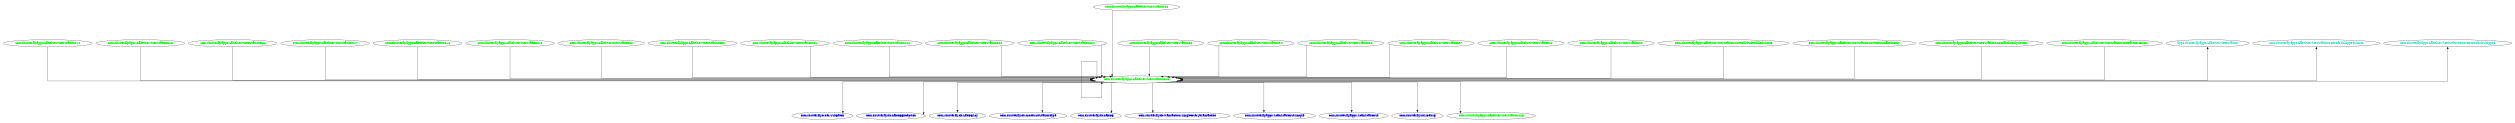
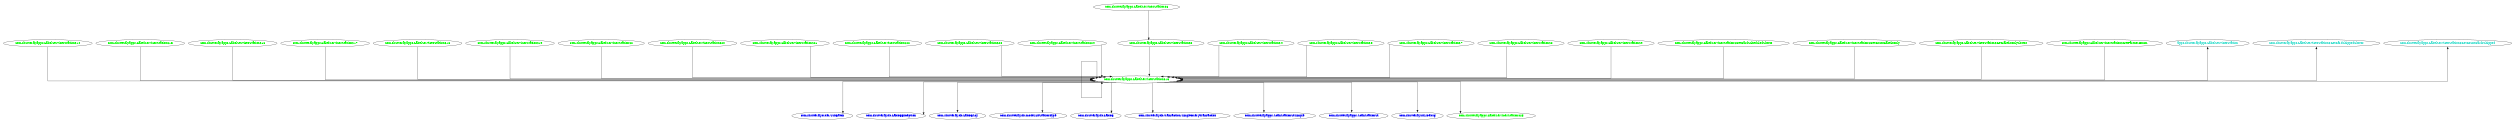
edge "com.shutterfly.apps.LabelServicesStation$6" -> "com.shutterfly.apps.LabelServicesStation$13": now "com.shutterfly.apps.LabelServicesStation$6" -> "com.shutterfly.apps.LabelServicesStation$3"
